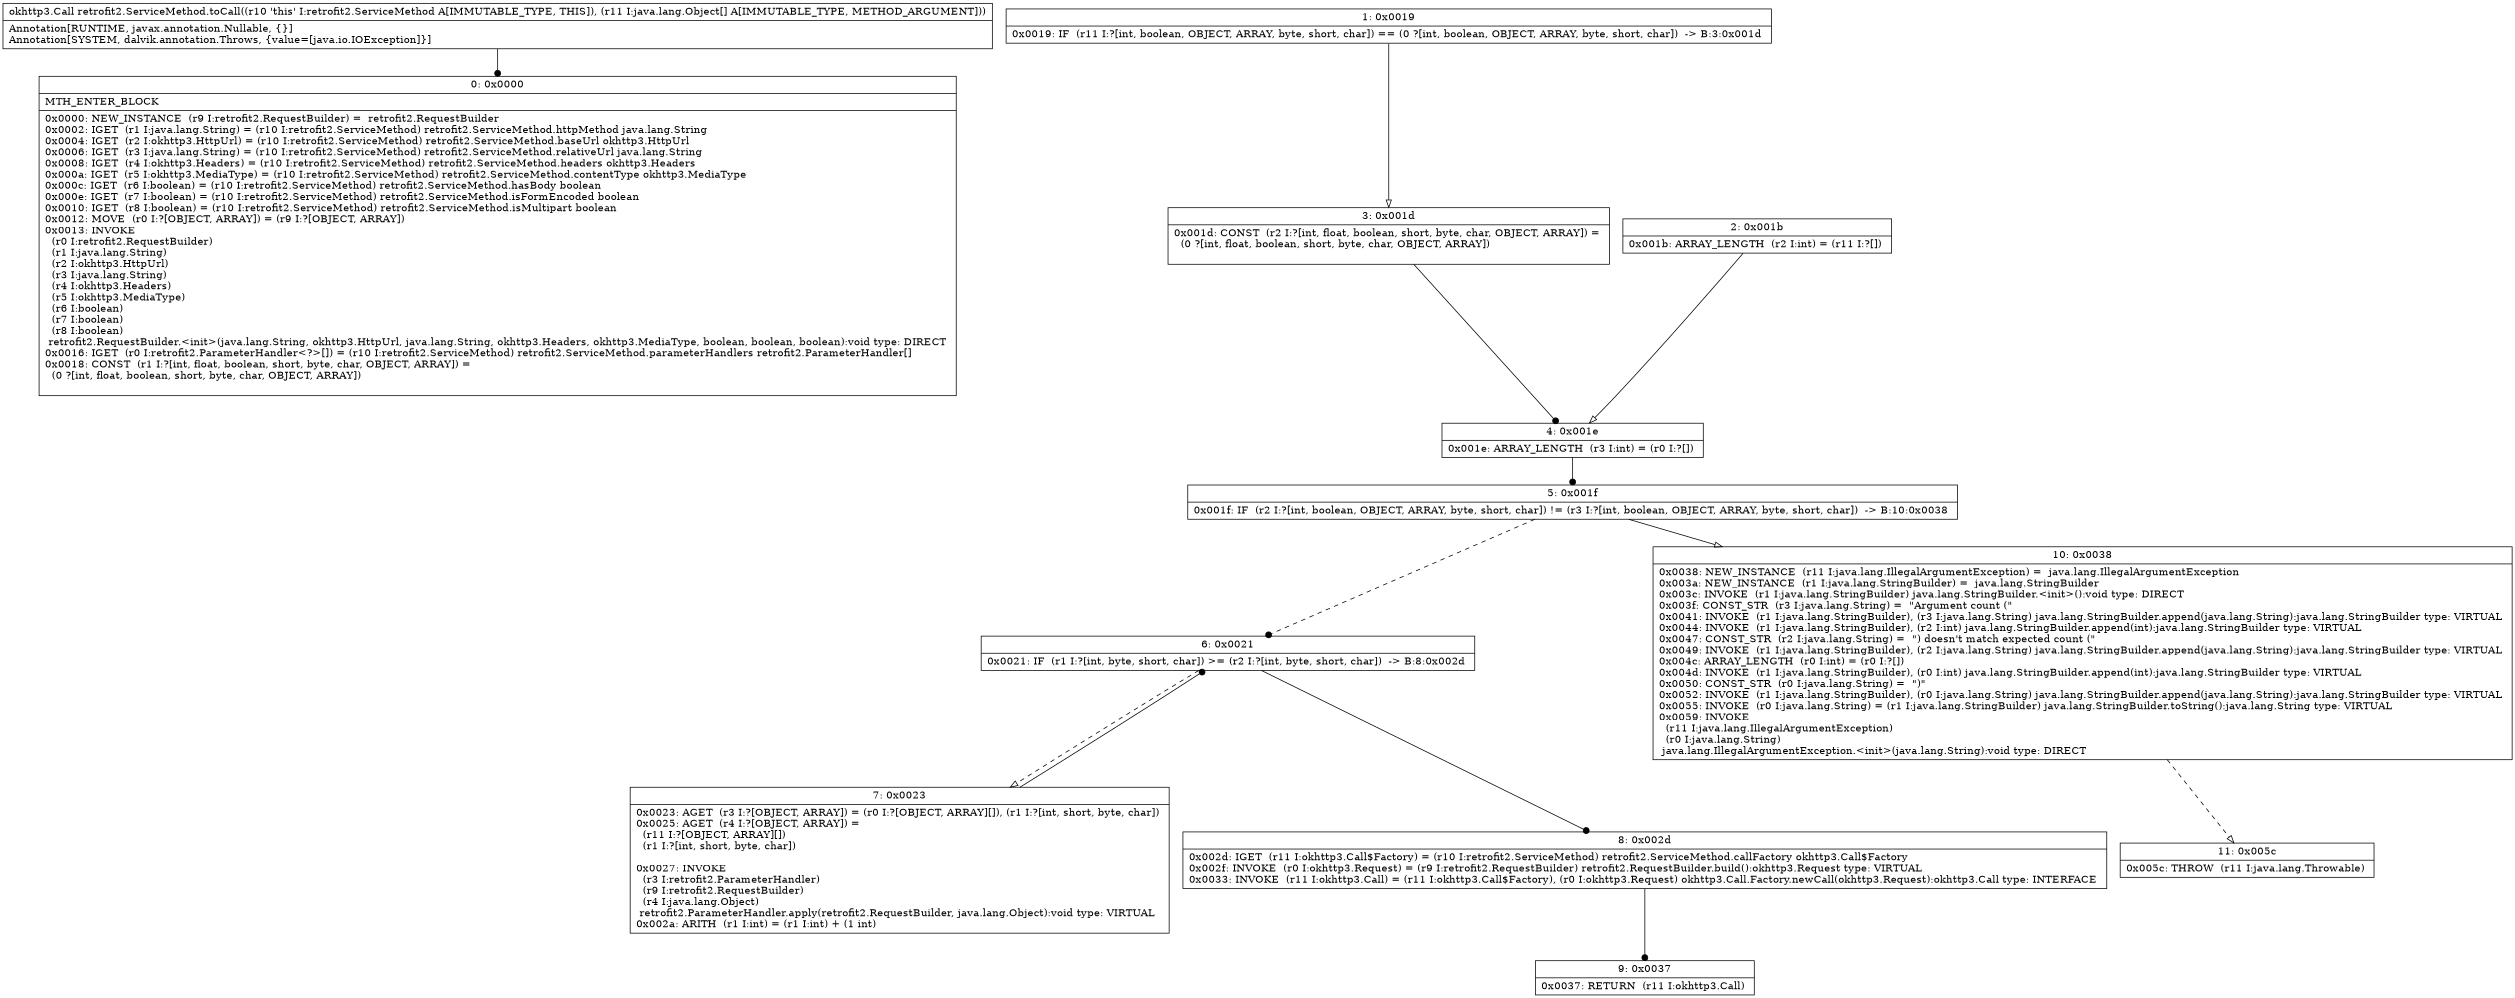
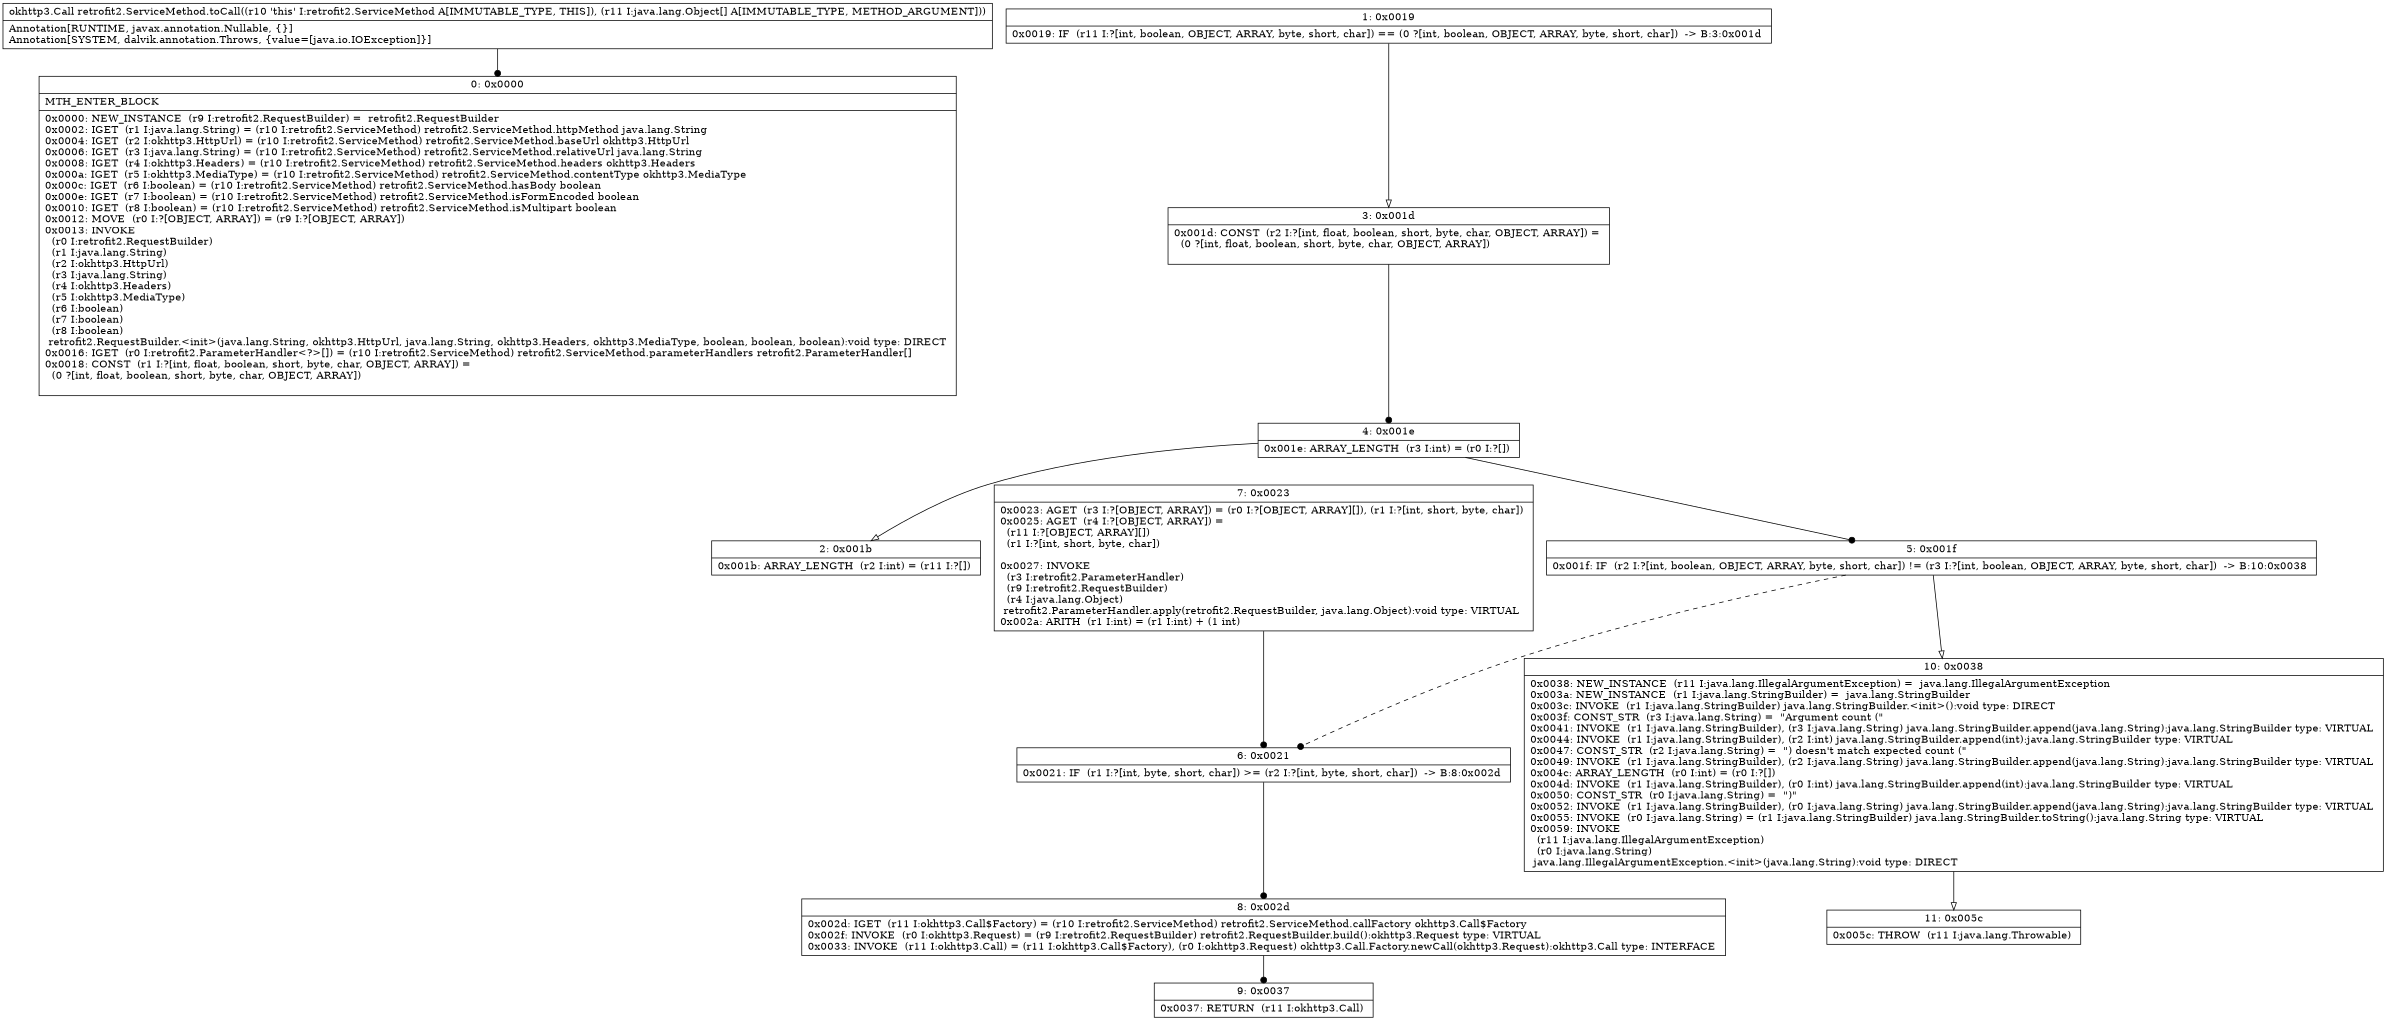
edge "2: 0x001b" -> "4: 0x001e": reversed
edge "6: 0x0021" -> "7: 0x0023": removed
edge "10: 0x0038" -> "11: 0x005c": style dashed -> solid
